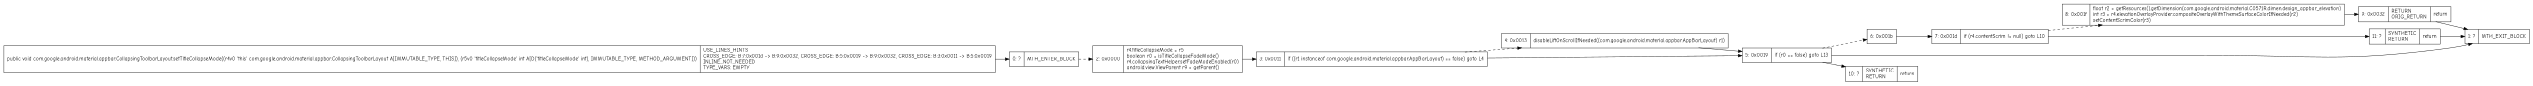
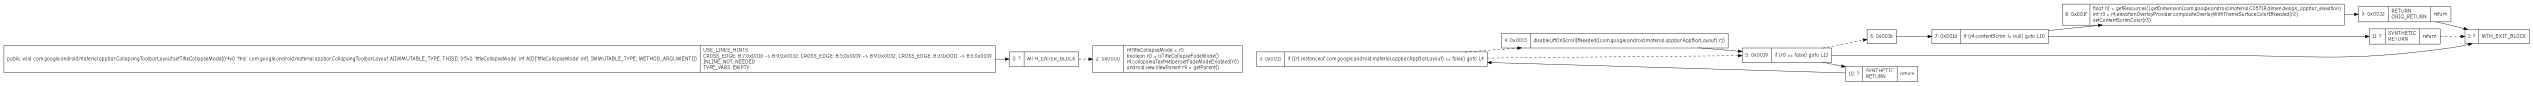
edge "7: 0x001d" -> "8: 0x001f": style dashed -> solid
edge "11: ?" -> "1: ?": style solid -> dashed
edge "3: 0x0011" -> "5: 0x0019": style solid -> dashed
edge "2: 0x0000" -> "3: 0x0011": now "10: ?" -> "3: 0x0011"
